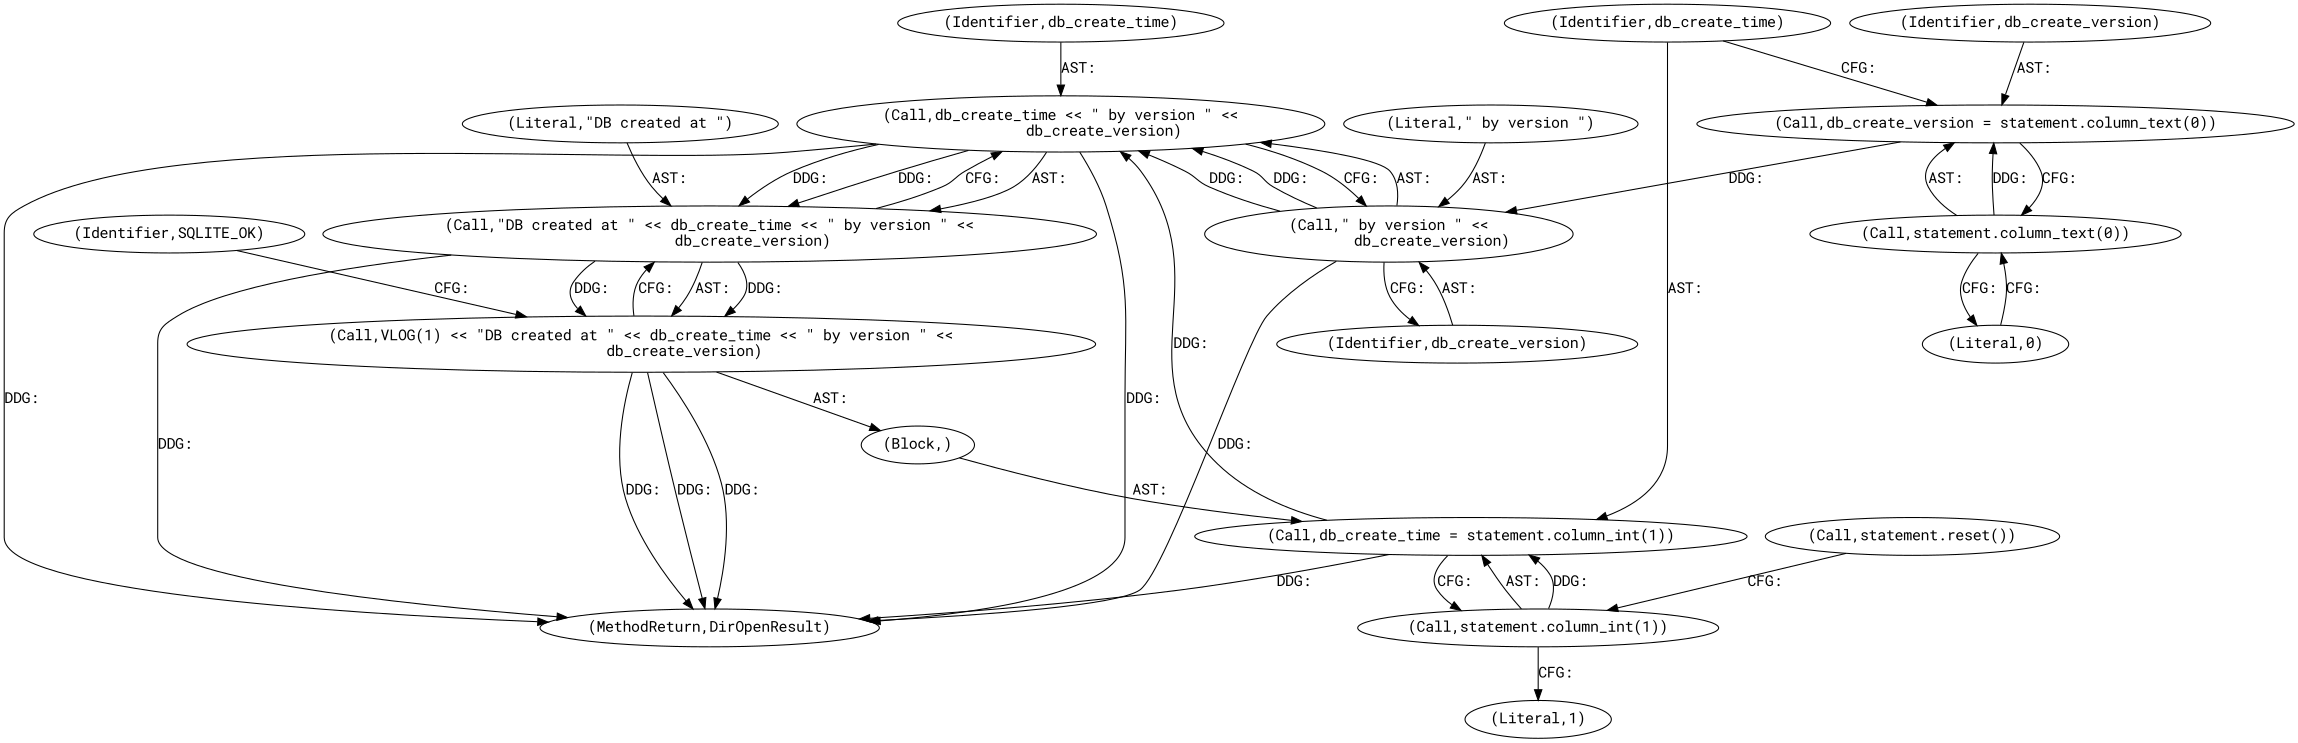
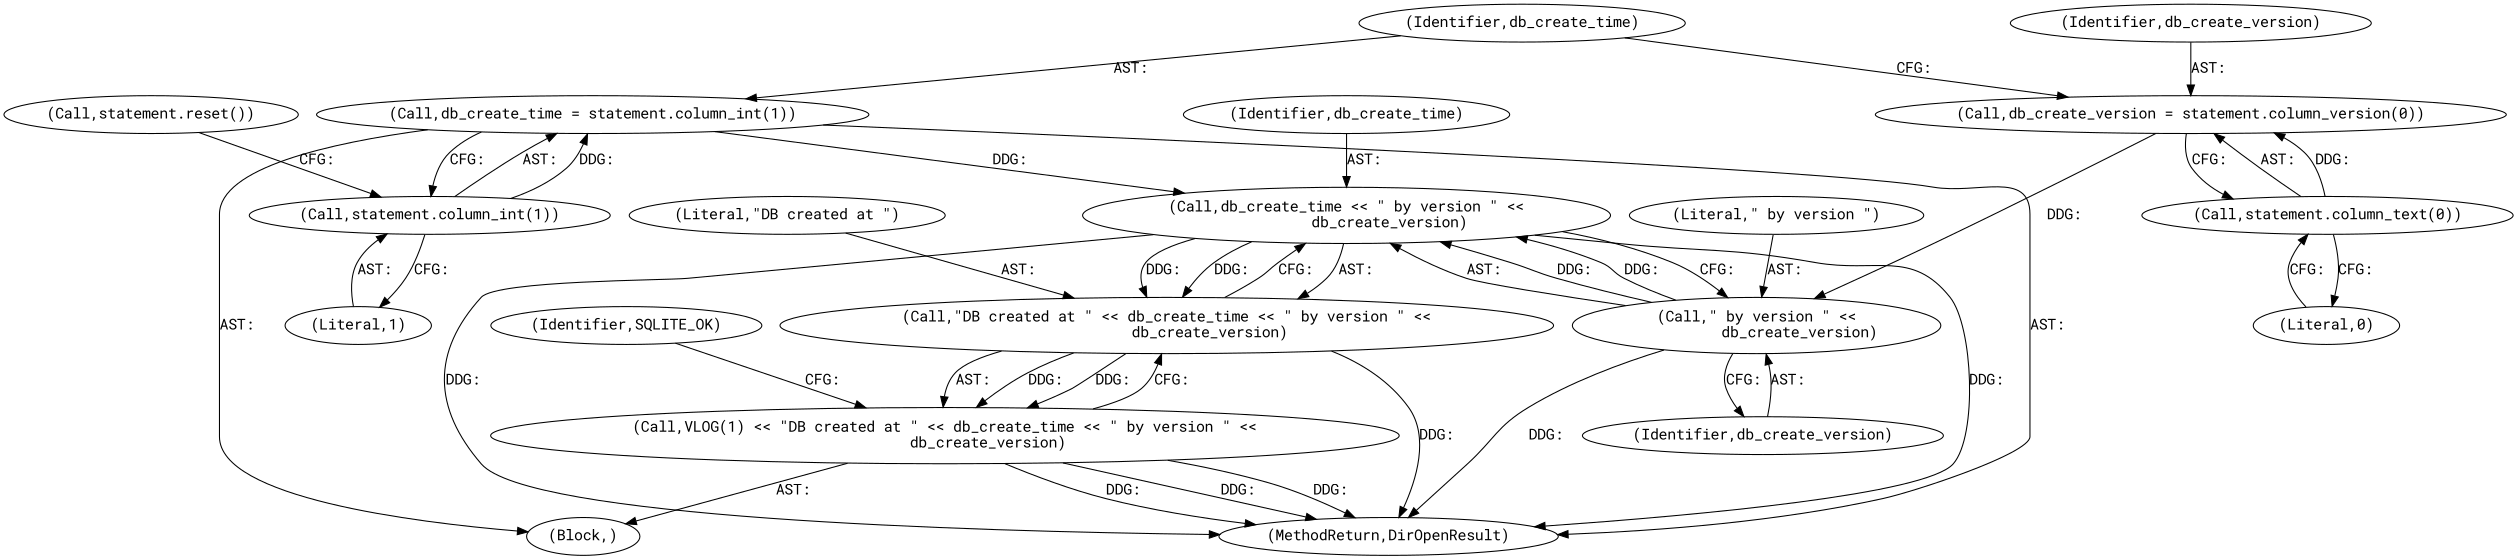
node "(Call,db_create_version = statement.column_text(0))": label "(Call,db_create_version = statement.column_text(0))" -> "(Call,db_create_version = statement.column_version(0))"
edge "(Literal,1)" -> "(Call,statement.column_int(1))": added, label "AST:"
edge "(Block,)" -> "(Call,db_create_time = statement.column_int(1))": reversed
edge "(Call,db_create_time = statement.column_int(1))" -> "(MethodReturn,DirOpenResult)": label "DDG: " -> "AST: "
